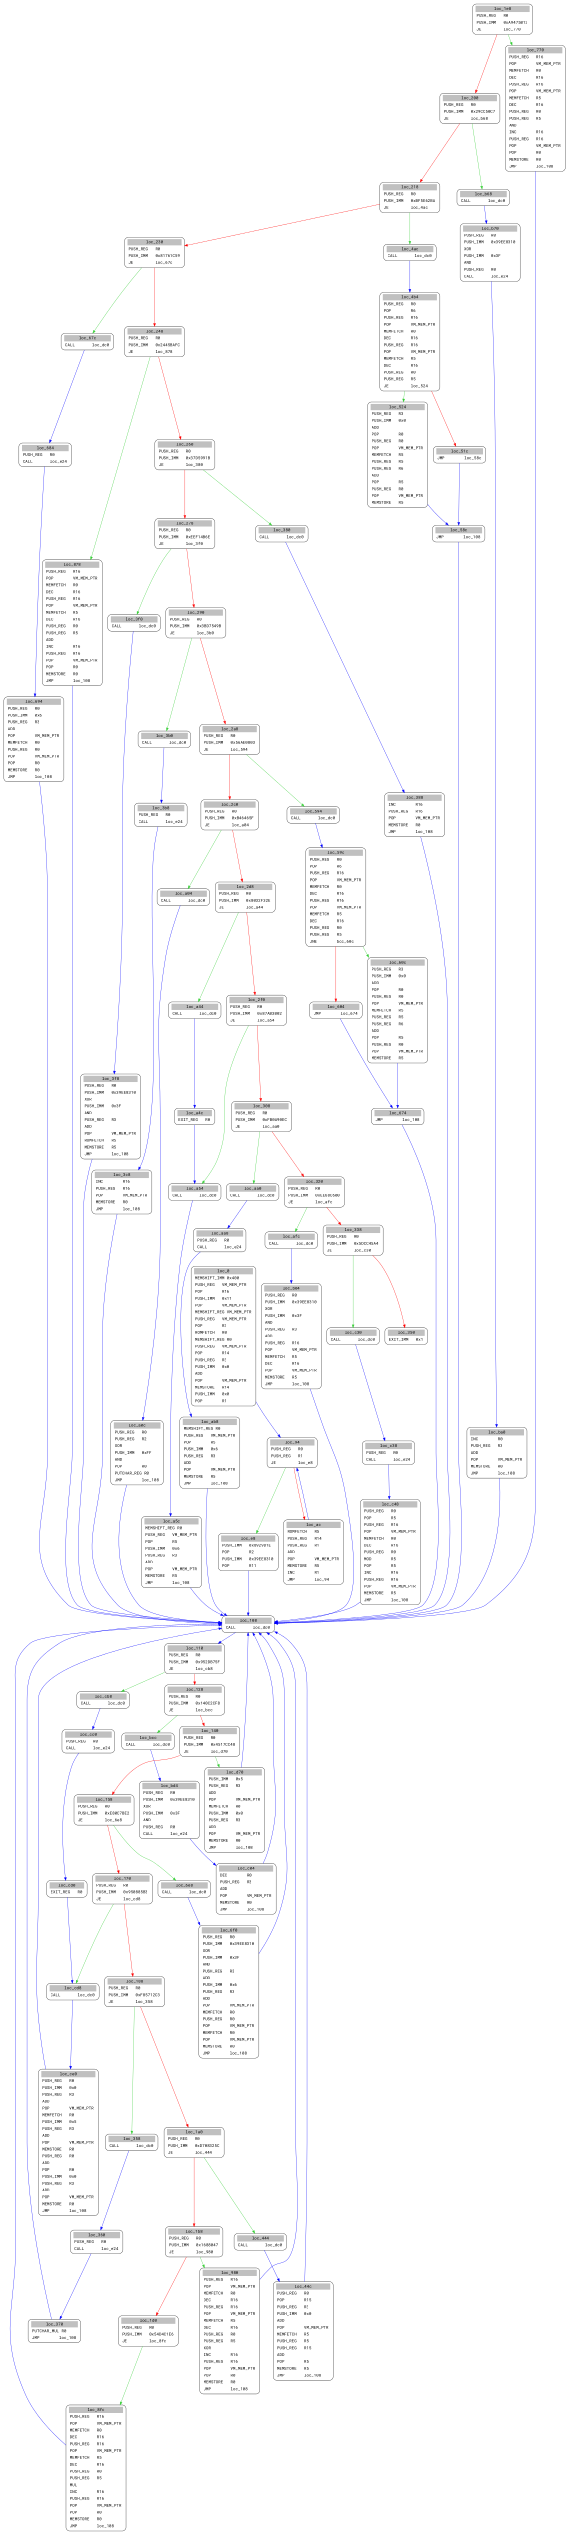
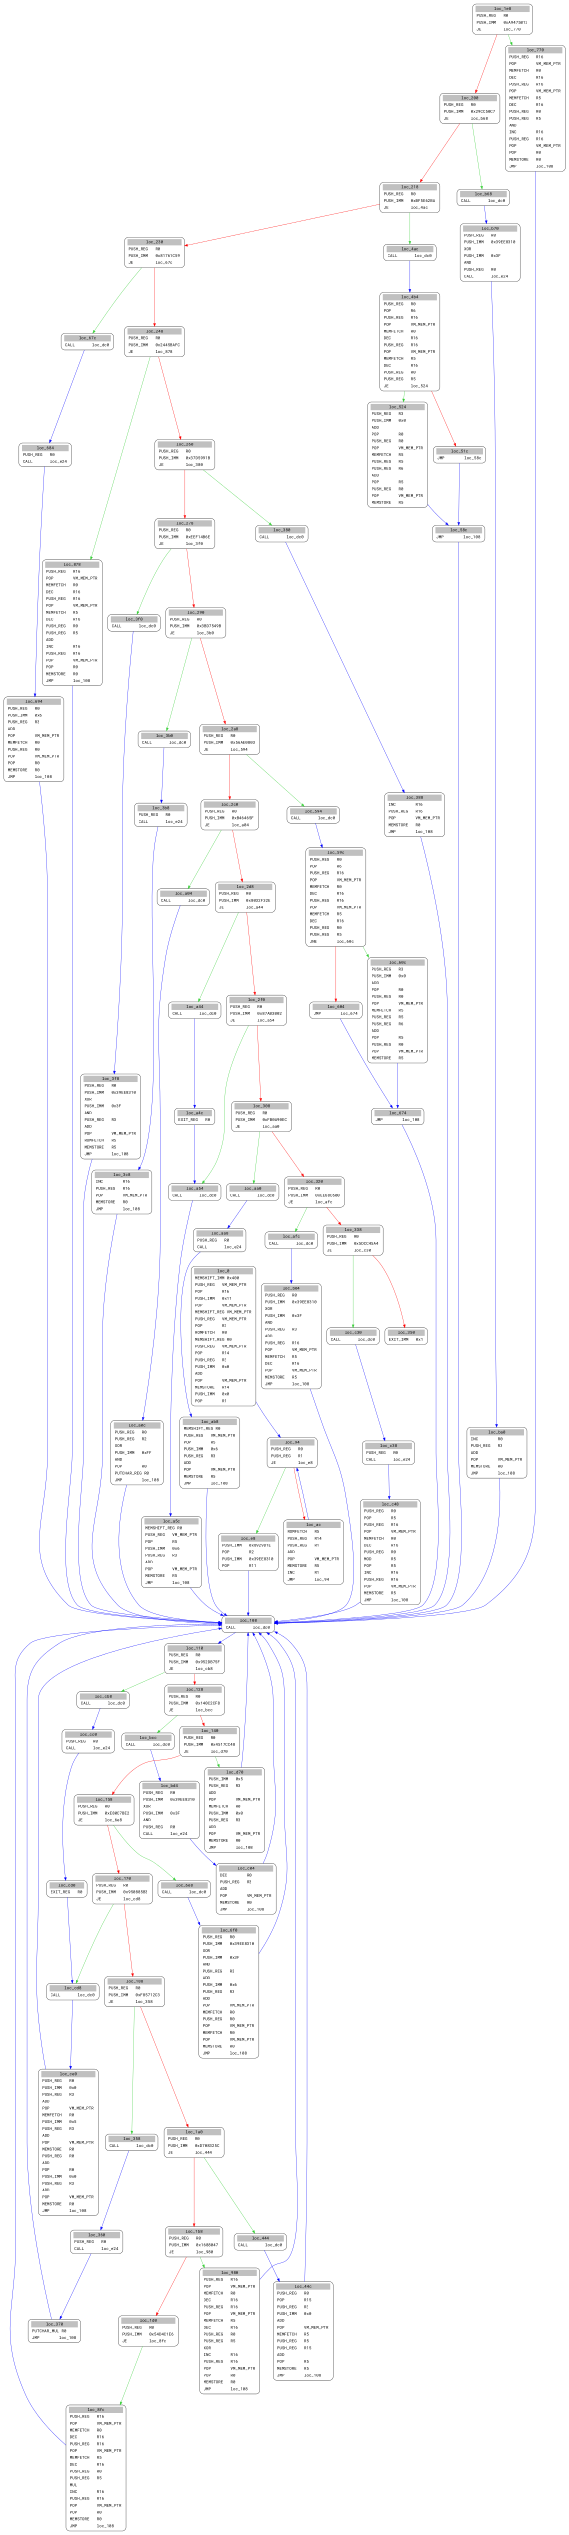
node "loc_59c": text "JNE        bcc_60c" -> "JNE        loc_60c"
